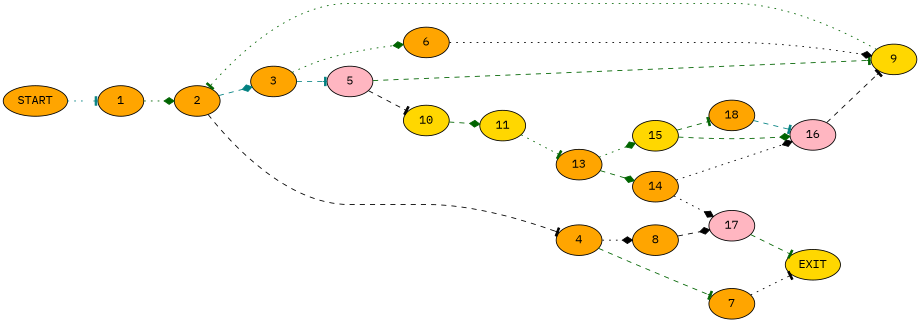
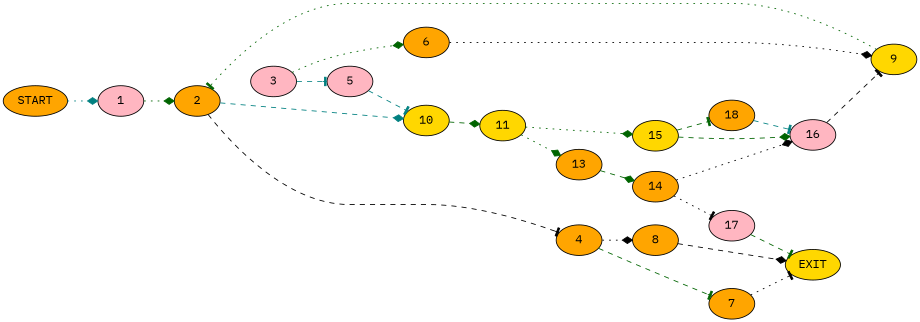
edge "5" -> "9": removed
node "3": fillcolor orange -> lightpink
edge "2" -> "3": now "2" -> "10"
edge "5" -> "10": color black -> teal
edge "START" -> "1": arrowhead tee -> diamond
node "1": fillcolor orange -> lightpink
edge "11" -> "13": arrowhead tee -> diamond
edge "13" -> "15": now "11" -> "15"
edge "14" -> "17": arrowhead diamond -> tee
edge "8" -> "17": now "8" -> "EXIT"
